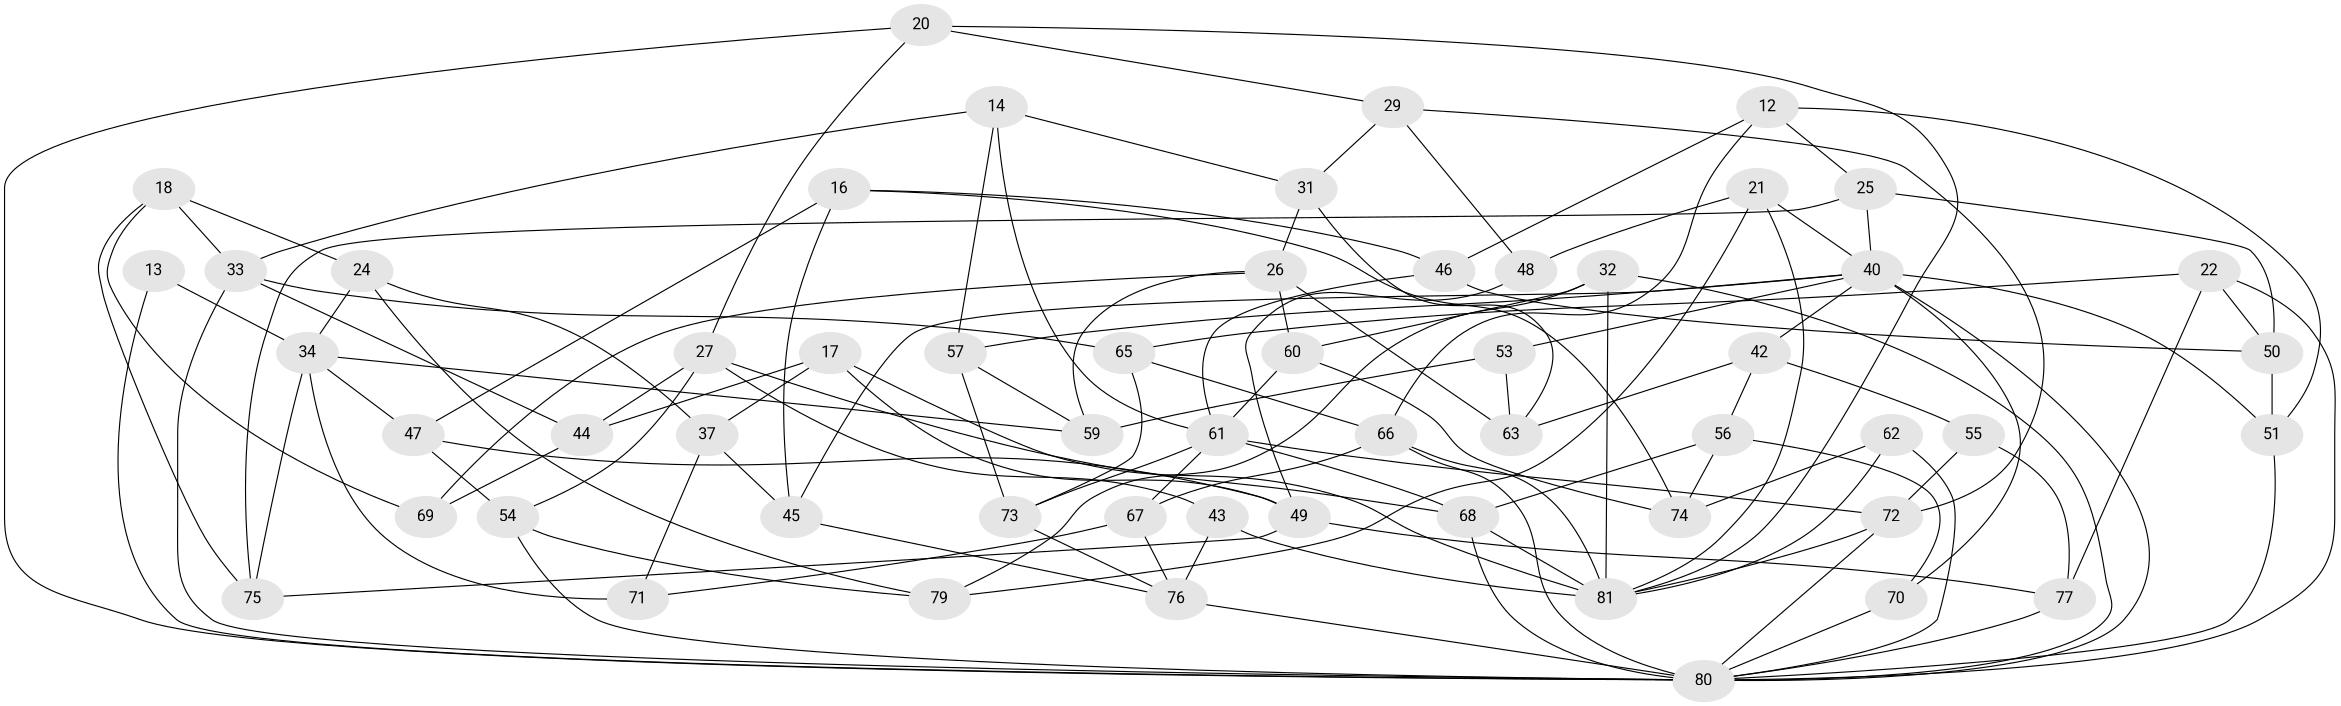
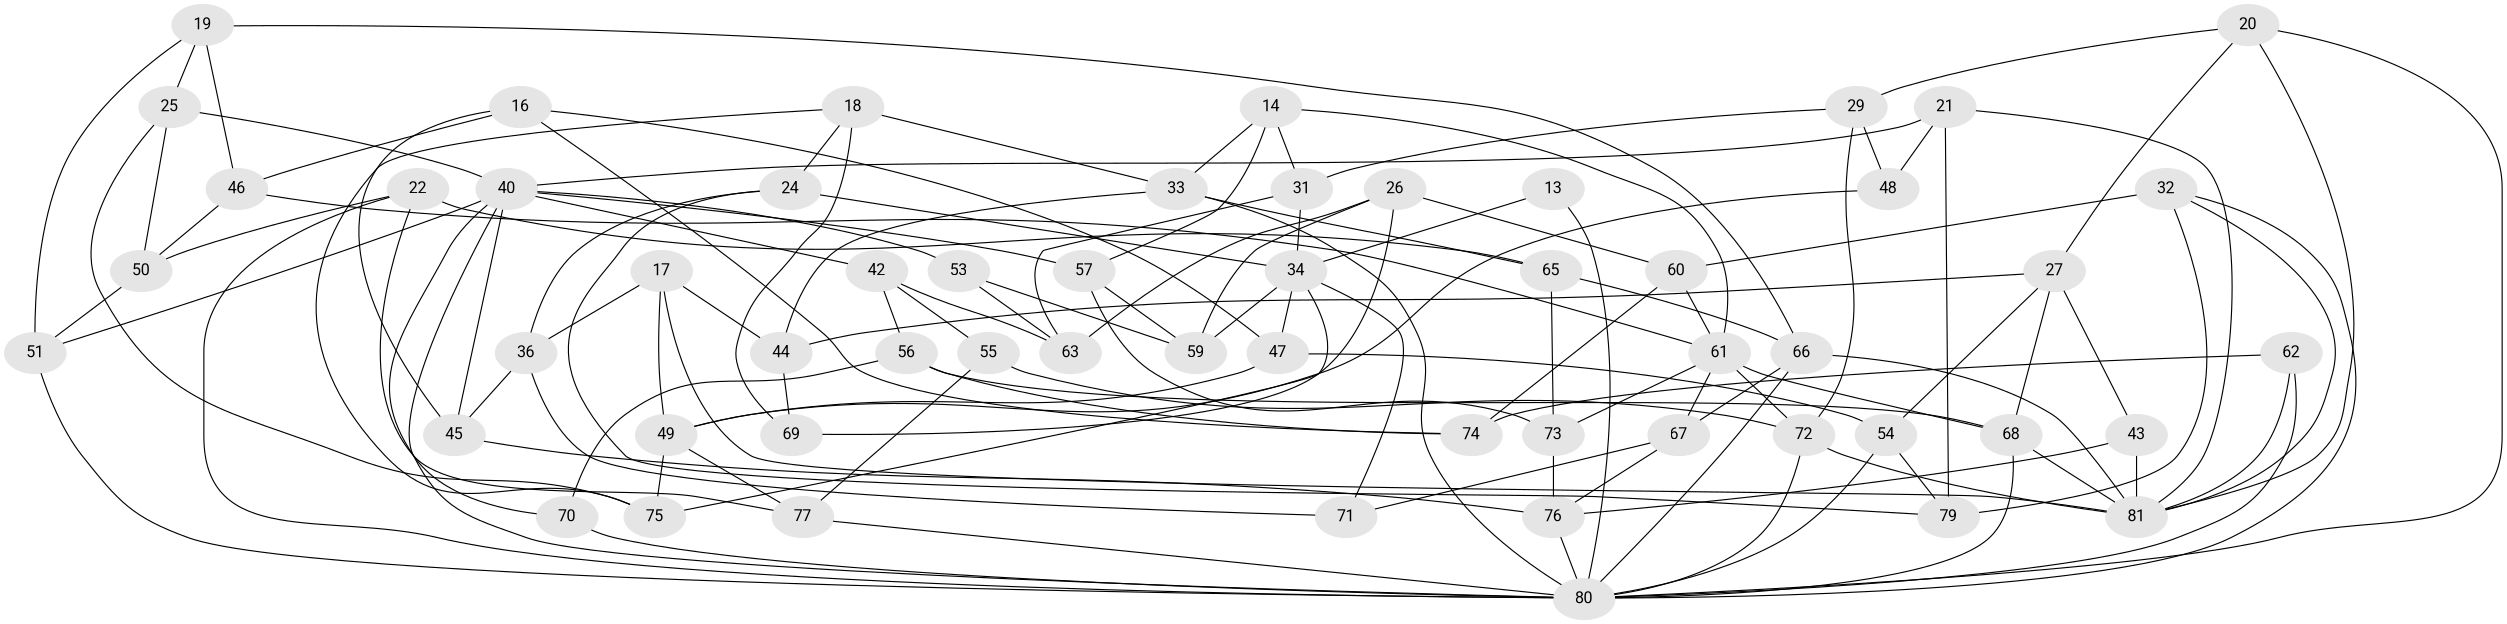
node "12": label "12" -> "19"
edge "31" -- "26": now "31" -- "34"
node "37": label "37" -> "36"
